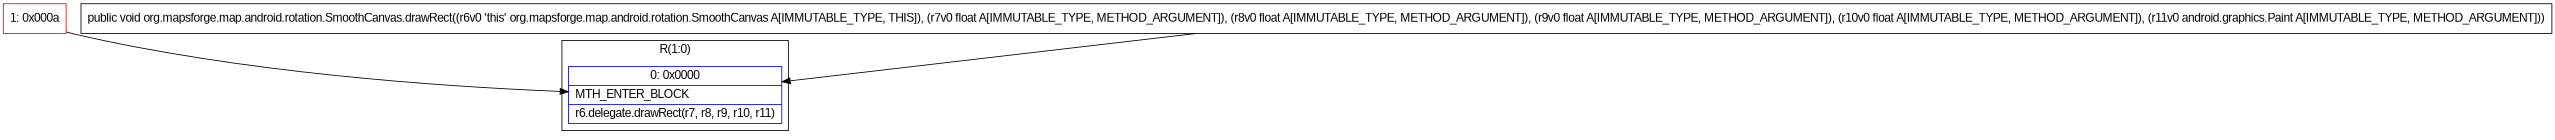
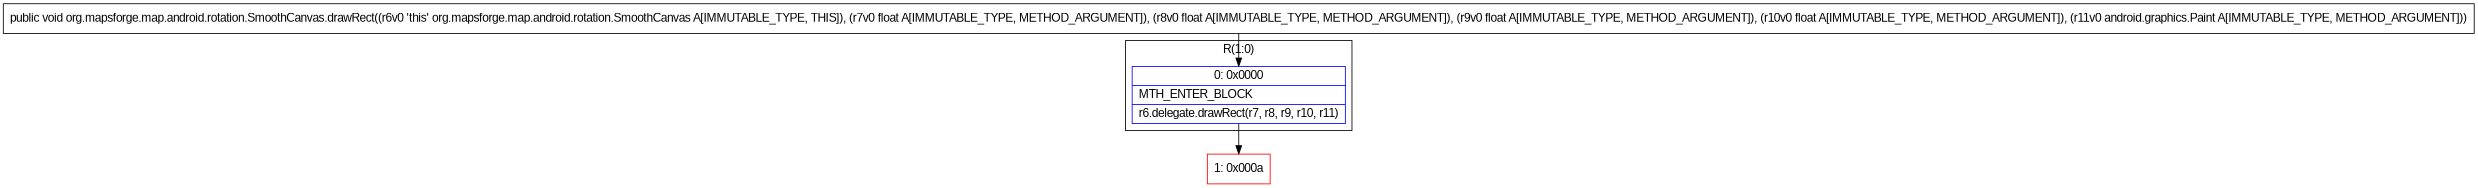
edge "1: 0x000a" -> "0: 0x0000": reversed
